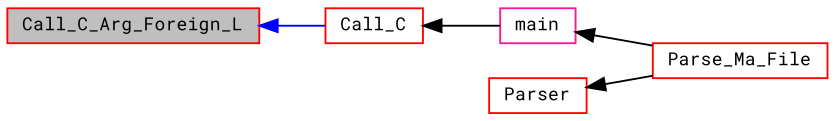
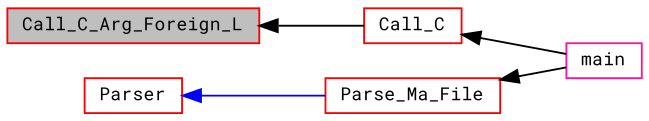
edge "Call_C" -> "Call_C_Arg_Foreign_L": color blue -> black
edge "Parse_Ma_File" -> "main": reversed
edge "Parse_Ma_File" -> "Parser": color black -> blue
